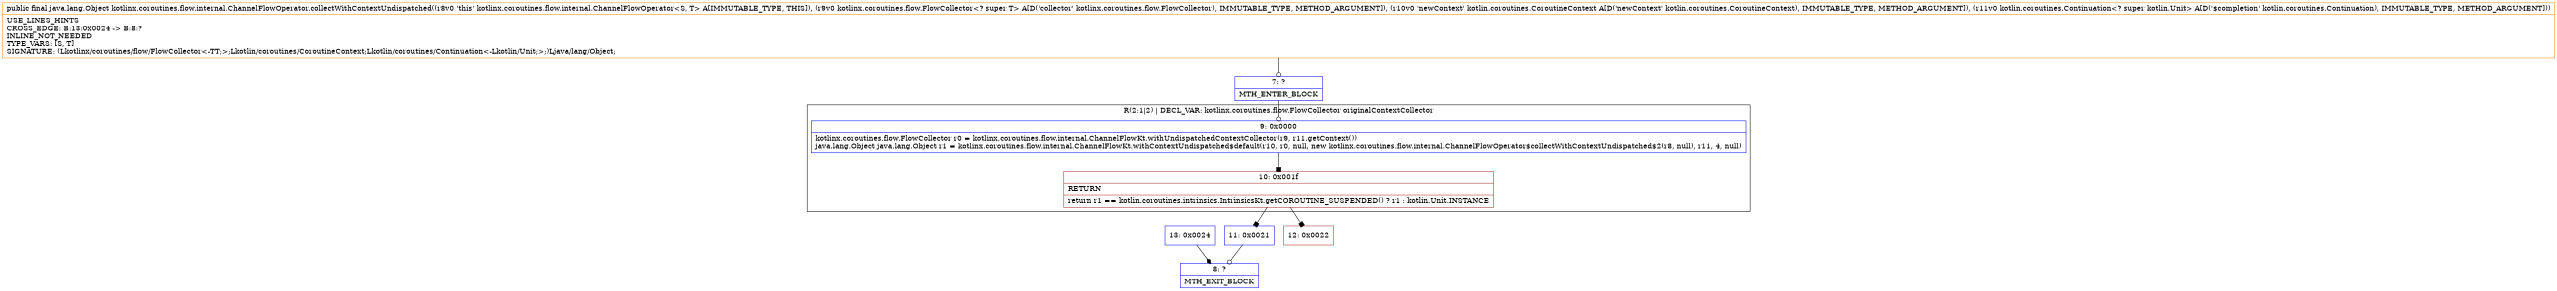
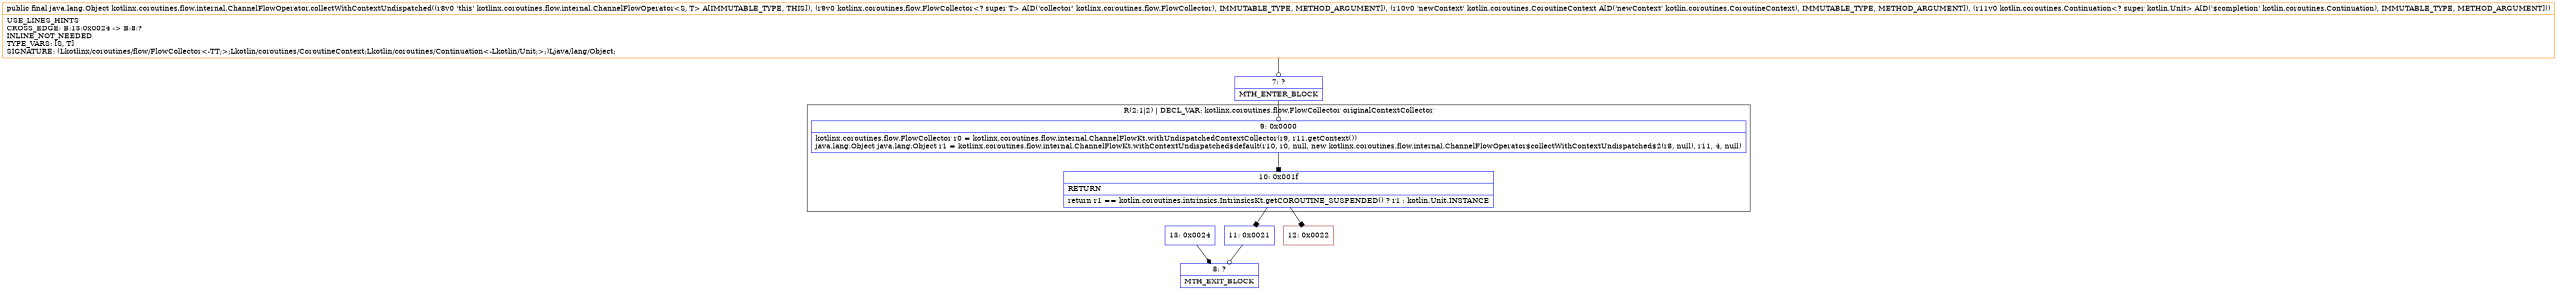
node "10: 0x001f": color brown -> blue
